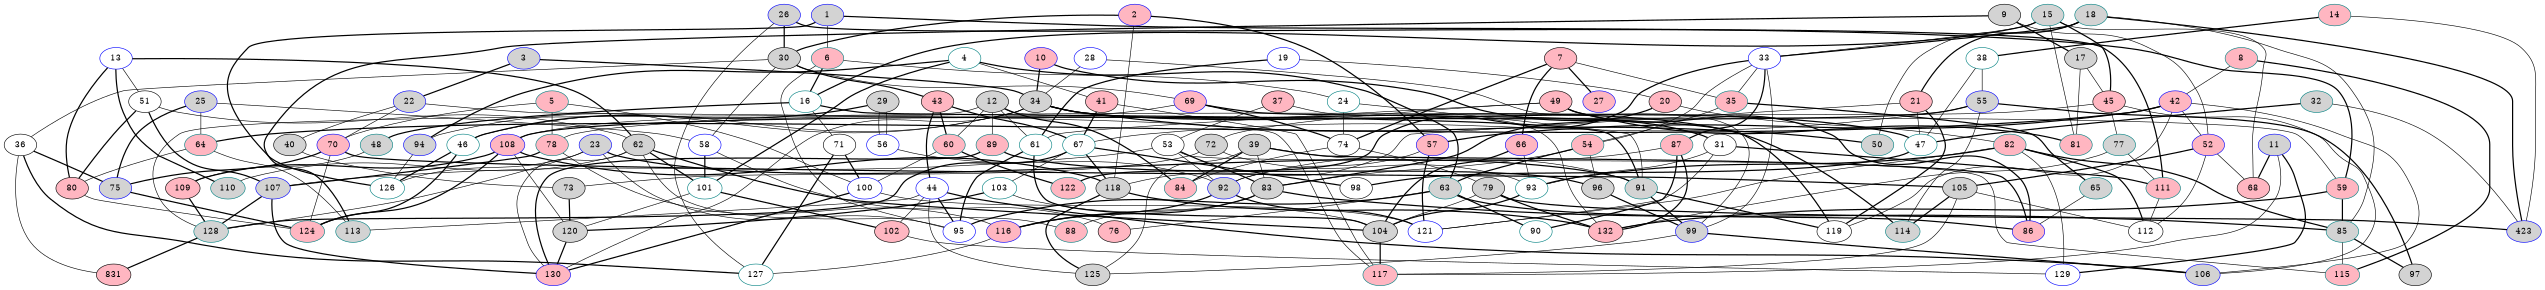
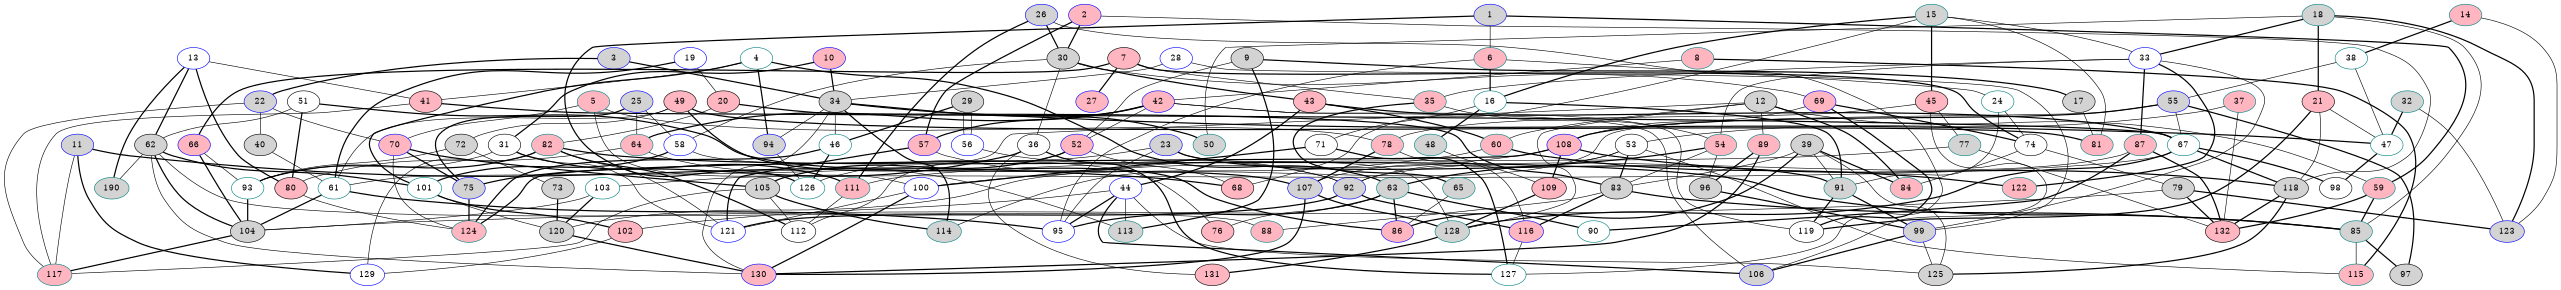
edge "13" -- "51": now "13" -- "41"
edge "17" -- "45": removed
node "37": color black -> teal
edge "40" -- "73": now "40" -- "61"
node "110": label "110" -> "190"
node "423": label "423" -> "123"
node "831": label "831" -> "131"
